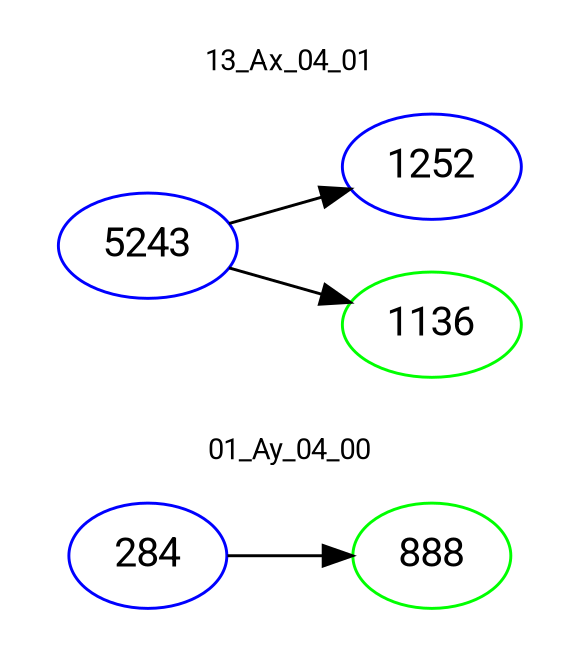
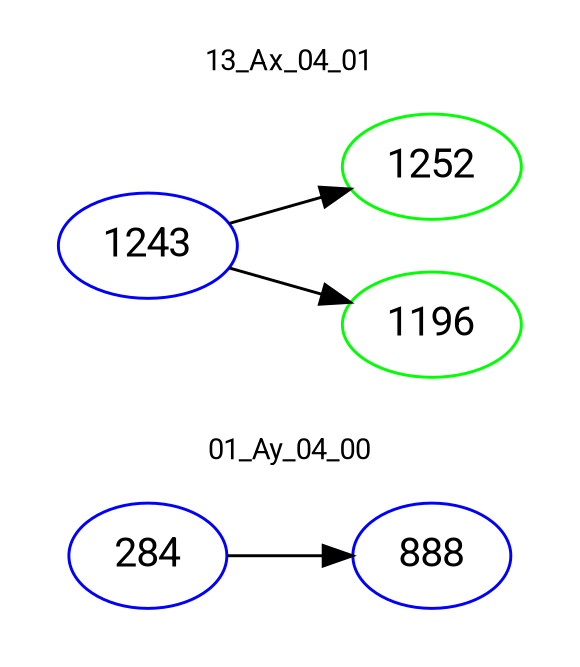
node "1252": color blue -> green
node "5243": label "5243" -> "1243"
node "1136": label "1136" -> "1196"
node "888": color green -> blue
